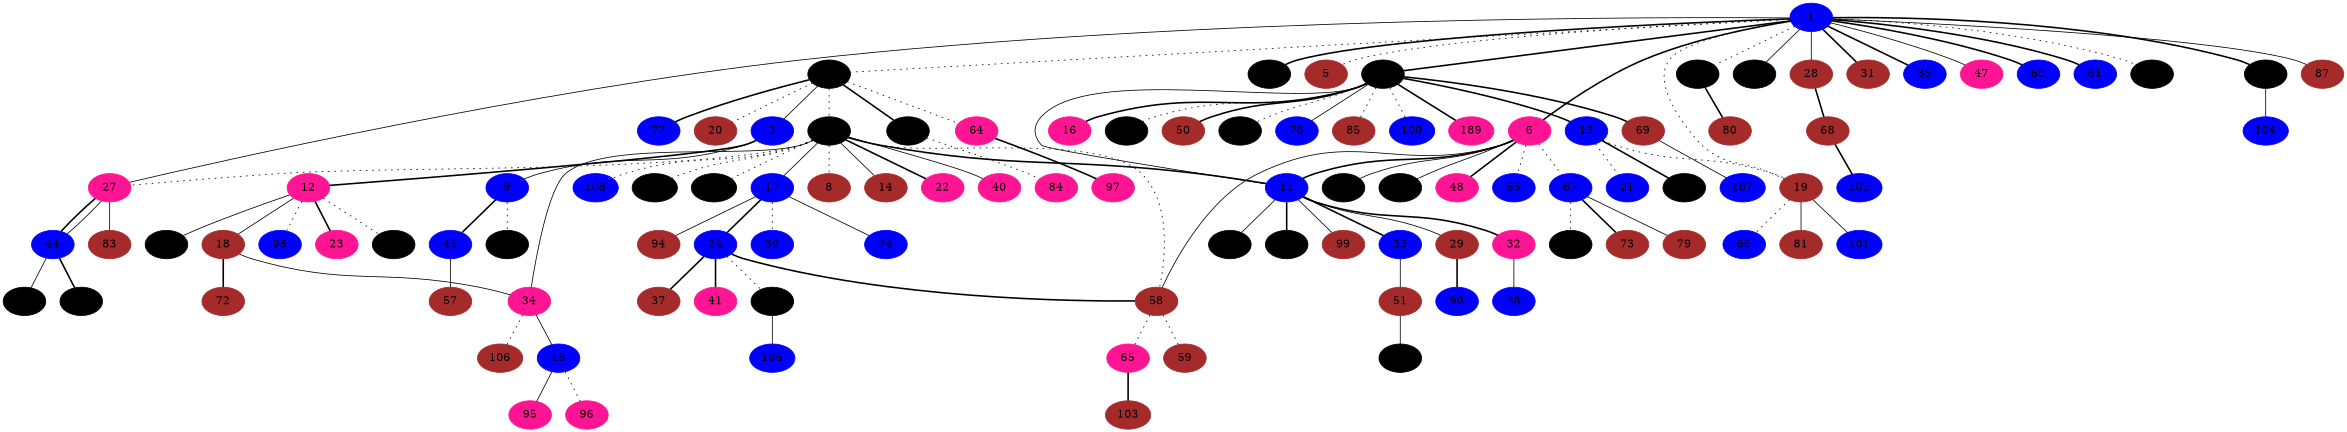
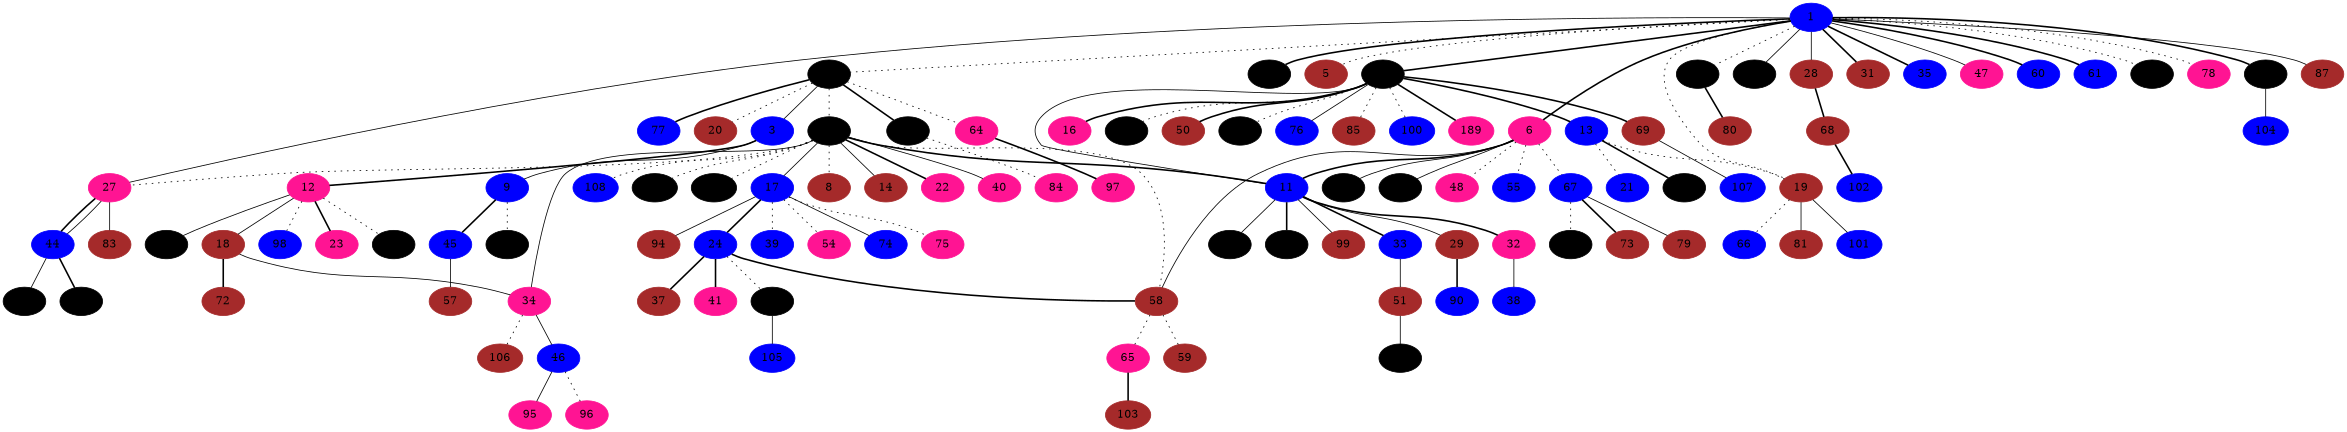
node "78": added
edge "6" -- "48": style bold -> dotted
node "54": added
node "75": added
